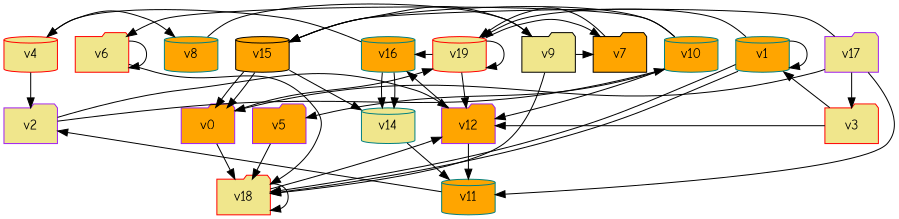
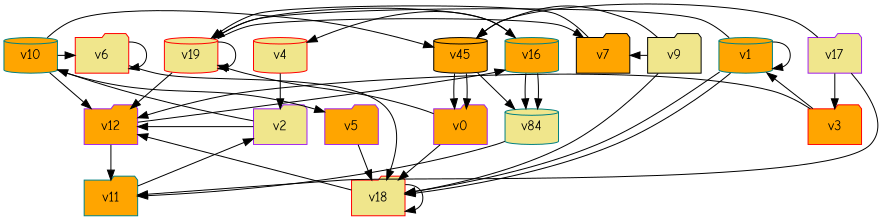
node "v8": removed
node "v15": label "v15" -> "v45"
edge "v17" -> "v0": removed
node "v14": label "v14" -> "v84"
node "v3": fillcolor khaki -> orange
node "v11": shape cylinder -> folder
